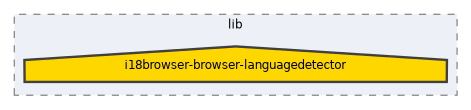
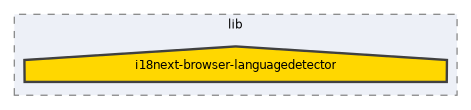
node "i18browser-browser-languagedetector": label "i18browser-browser-languagedetector" -> "i18next-browser-languagedetector"
